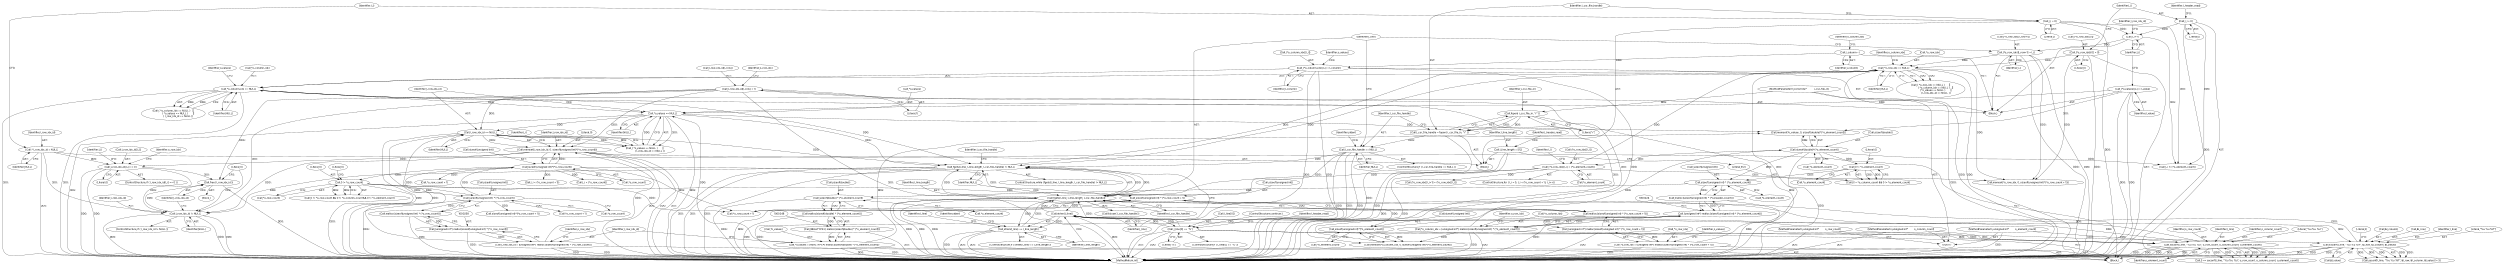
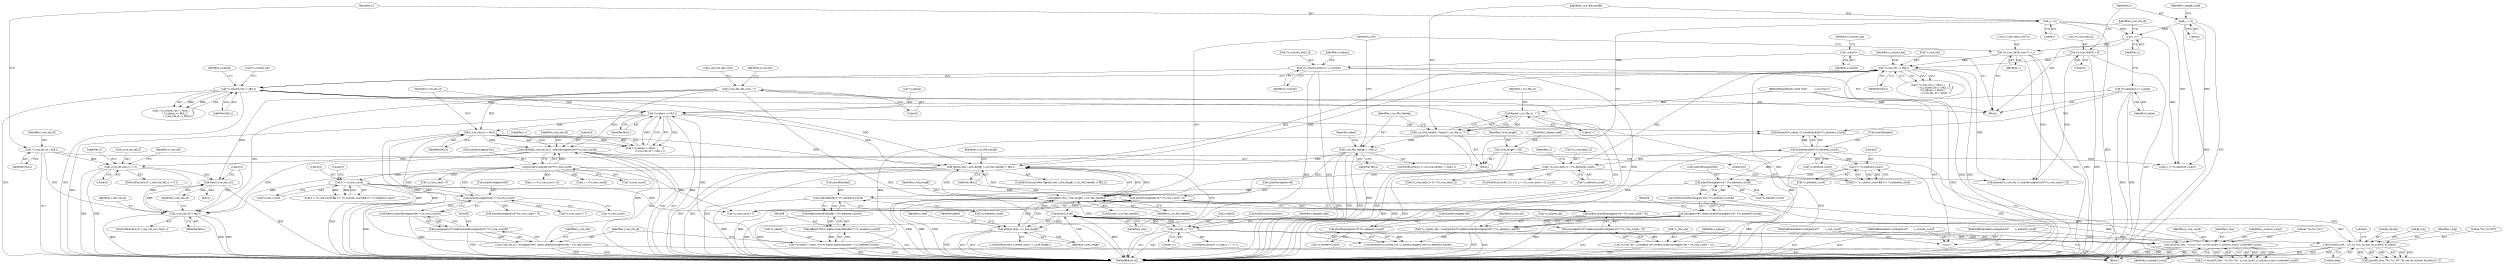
node "(MethodParameterIn,const line*           i_csr_file_in)": label "(MethodParameterIn,const line*           i_csr_file_in)" -> "(MethodParameterIn,const char*           i_csr_file_in)"
node "(Call,malloc(sizeof(unsigned int) * (*o_header_count)))": label "(Call,malloc(sizeof(unsigned int) * (*o_header_count)))" -> "(Call,malloc(sizeof(unsigned int) * (*o_element_count)))"
edge "(Call,* l_row_idx_id = NULL)" -> "(MethodReturn,int)": label "DDG: " -> "AST: "
edge "(Call,0 != *o_element_count)" -> "(MethodReturn,int)": added, label "DDG:"
